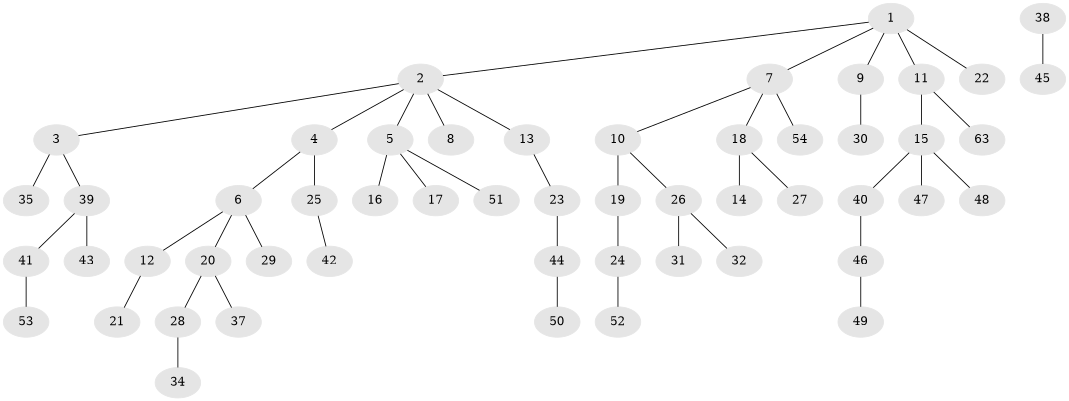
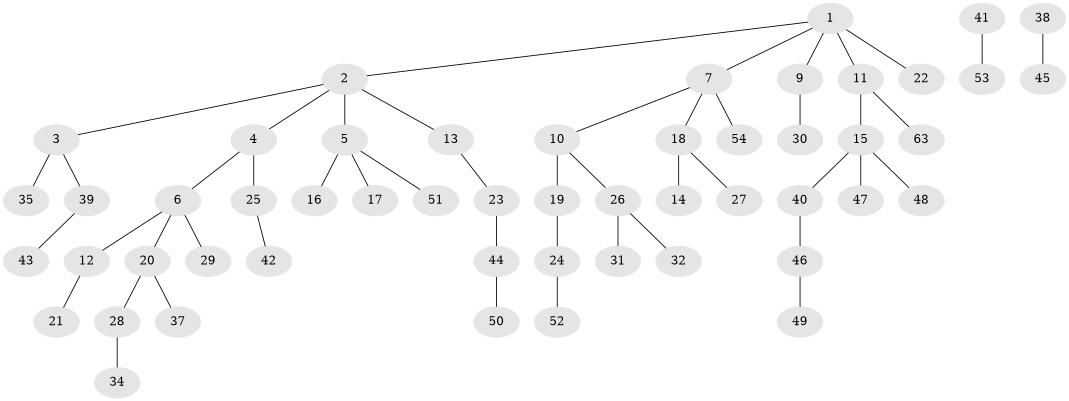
node "8": removed
edge "39" -- "41": removed
